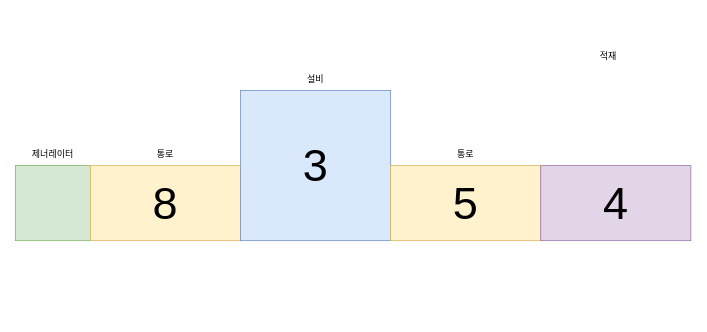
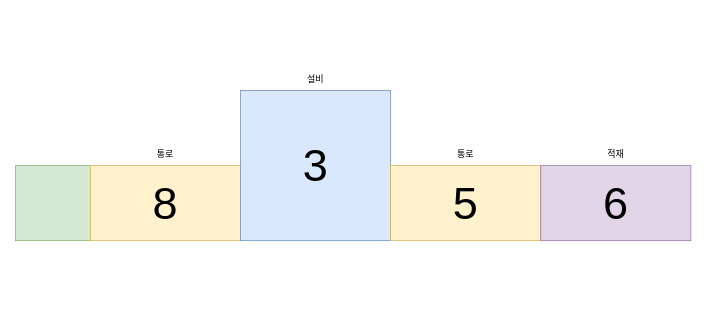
node "적재": moved (608, 57) -> (615, 154)
node "제너레이터": removed
node "4": label "4" -> "6"
